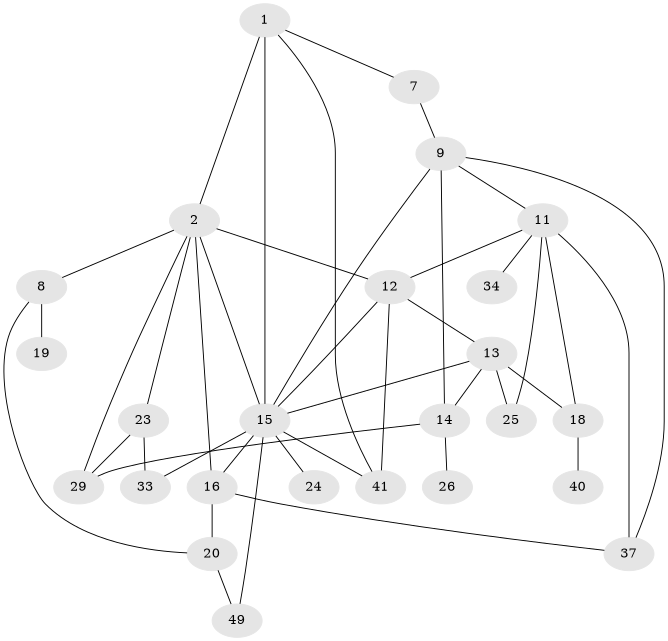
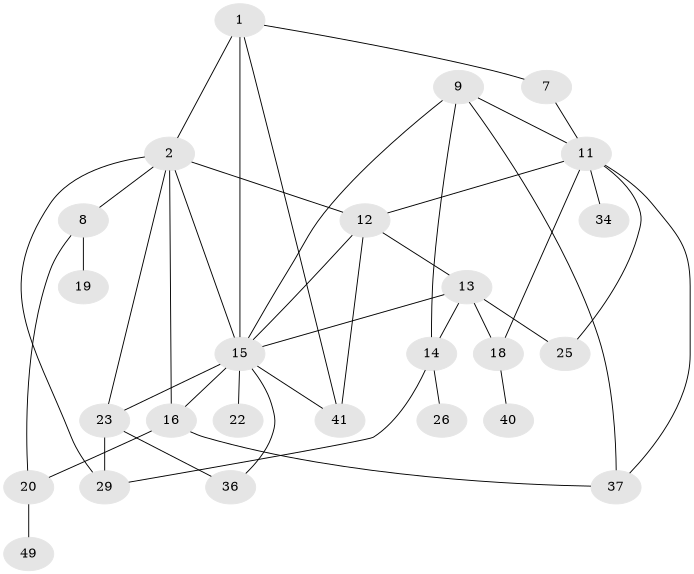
edge "7" -- "9": now "7" -- "11"
node "33": label "33" -> "36"
node "24": label "24" -> "22"
edge "15" -- "49": now "15" -- "23"
